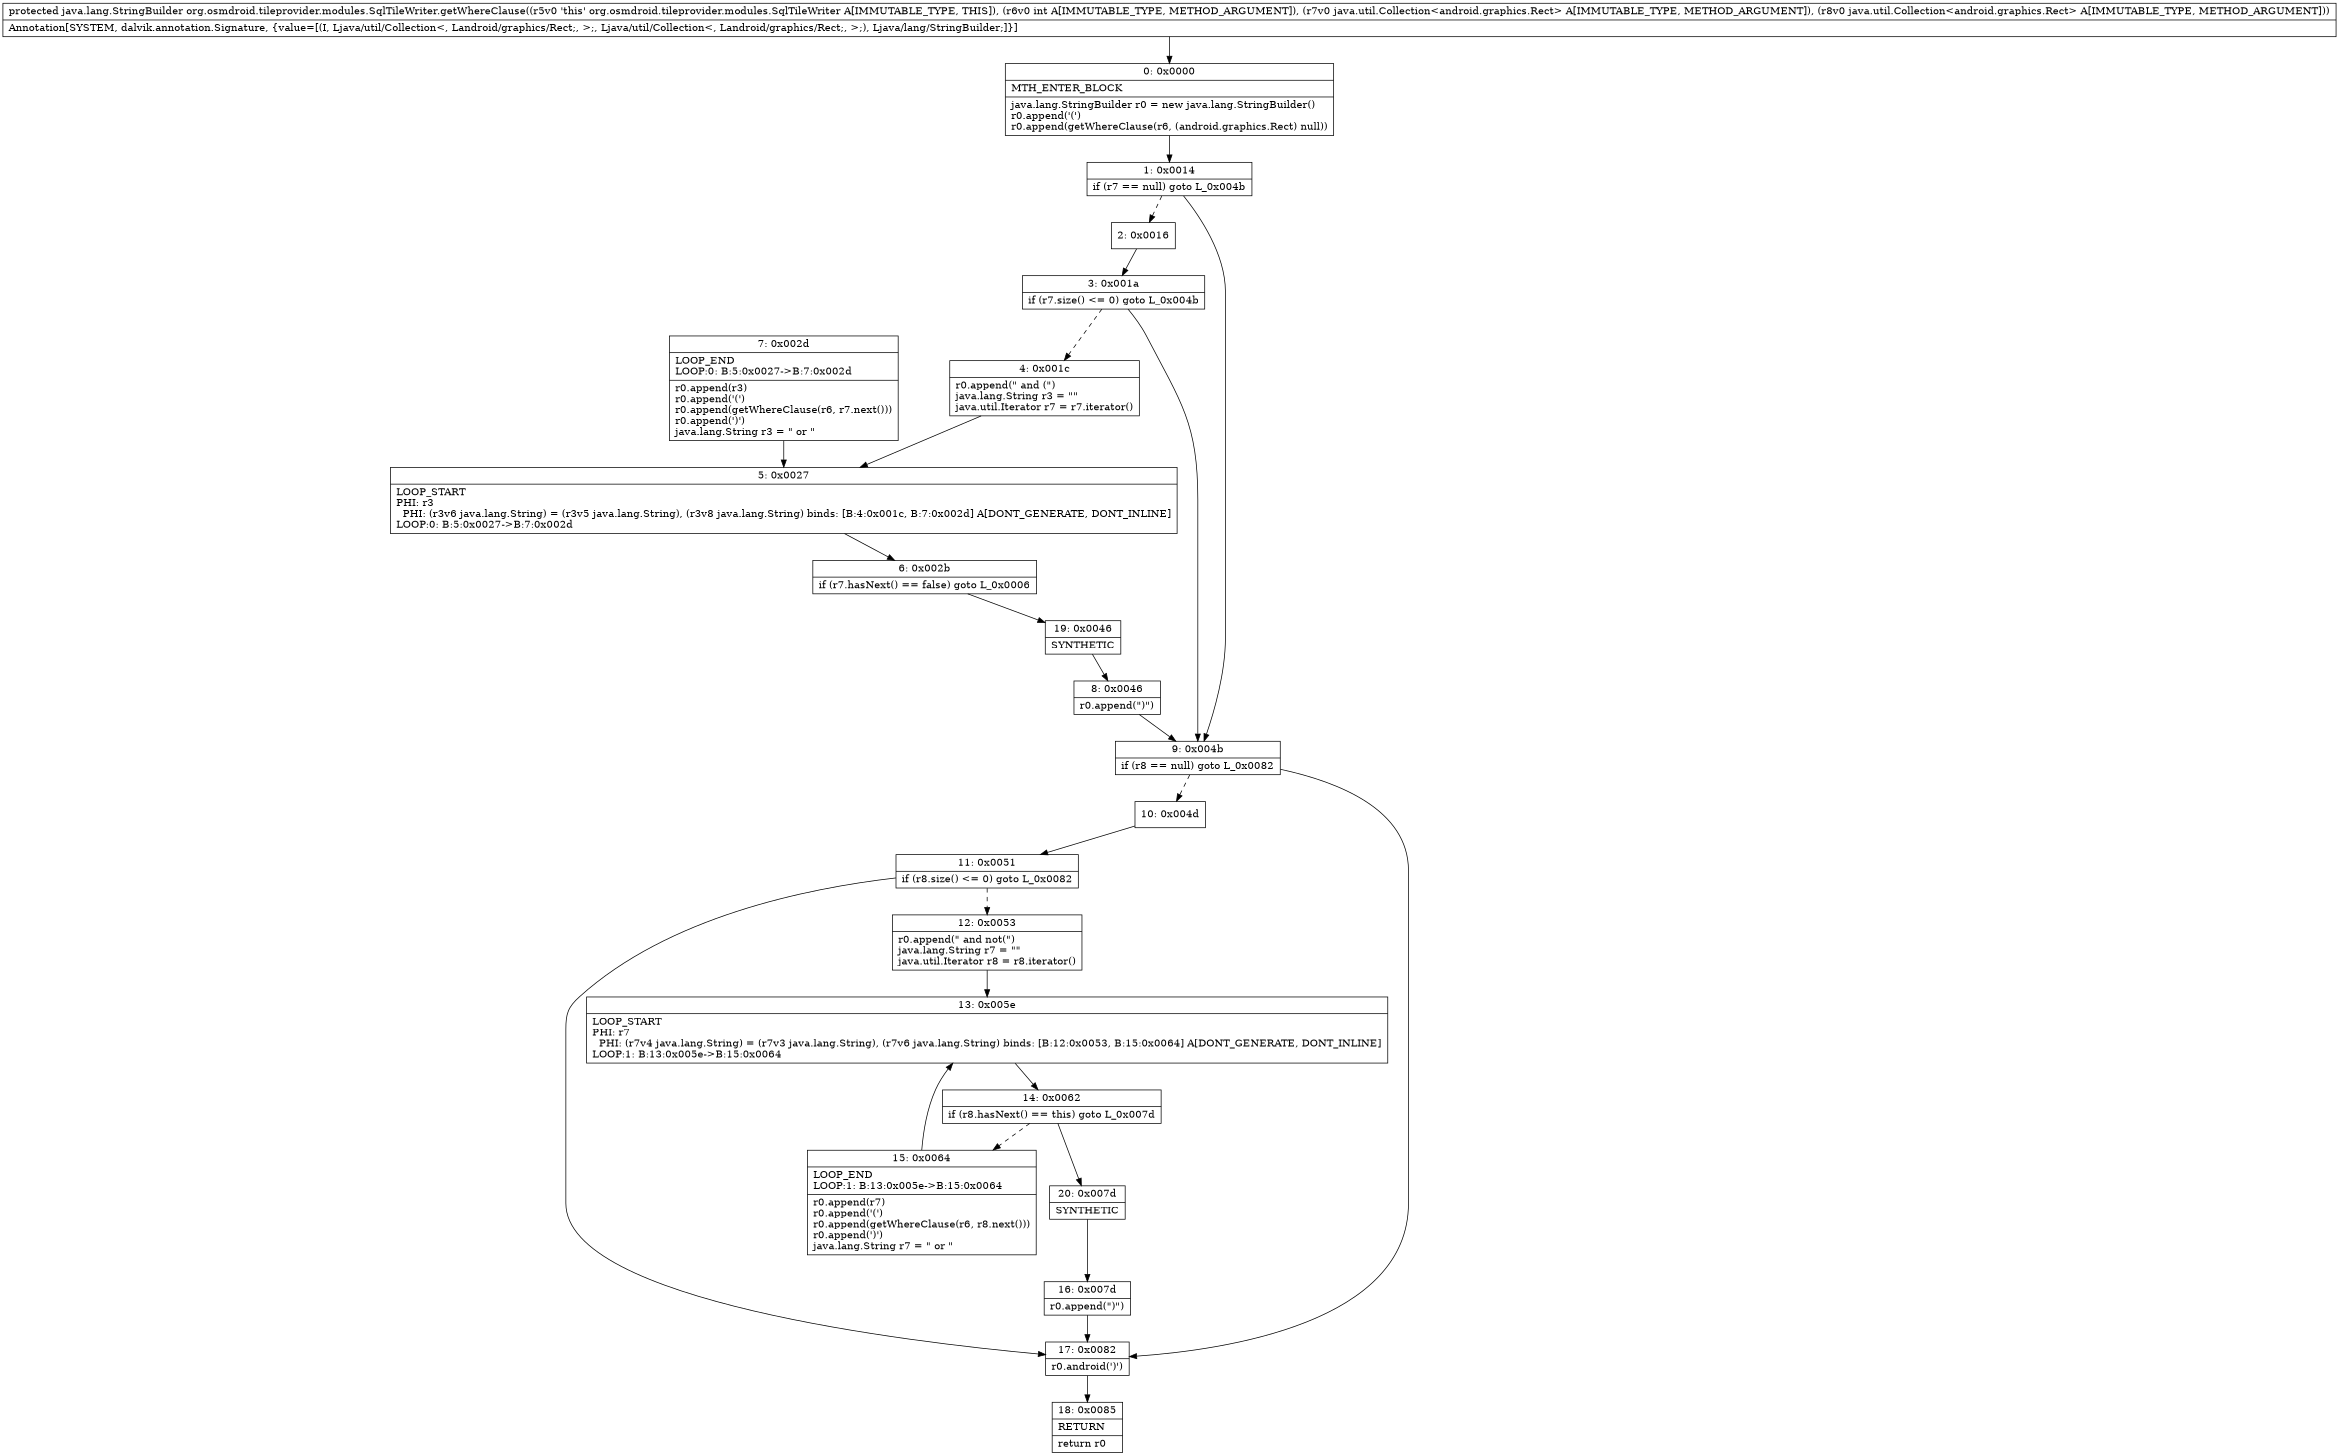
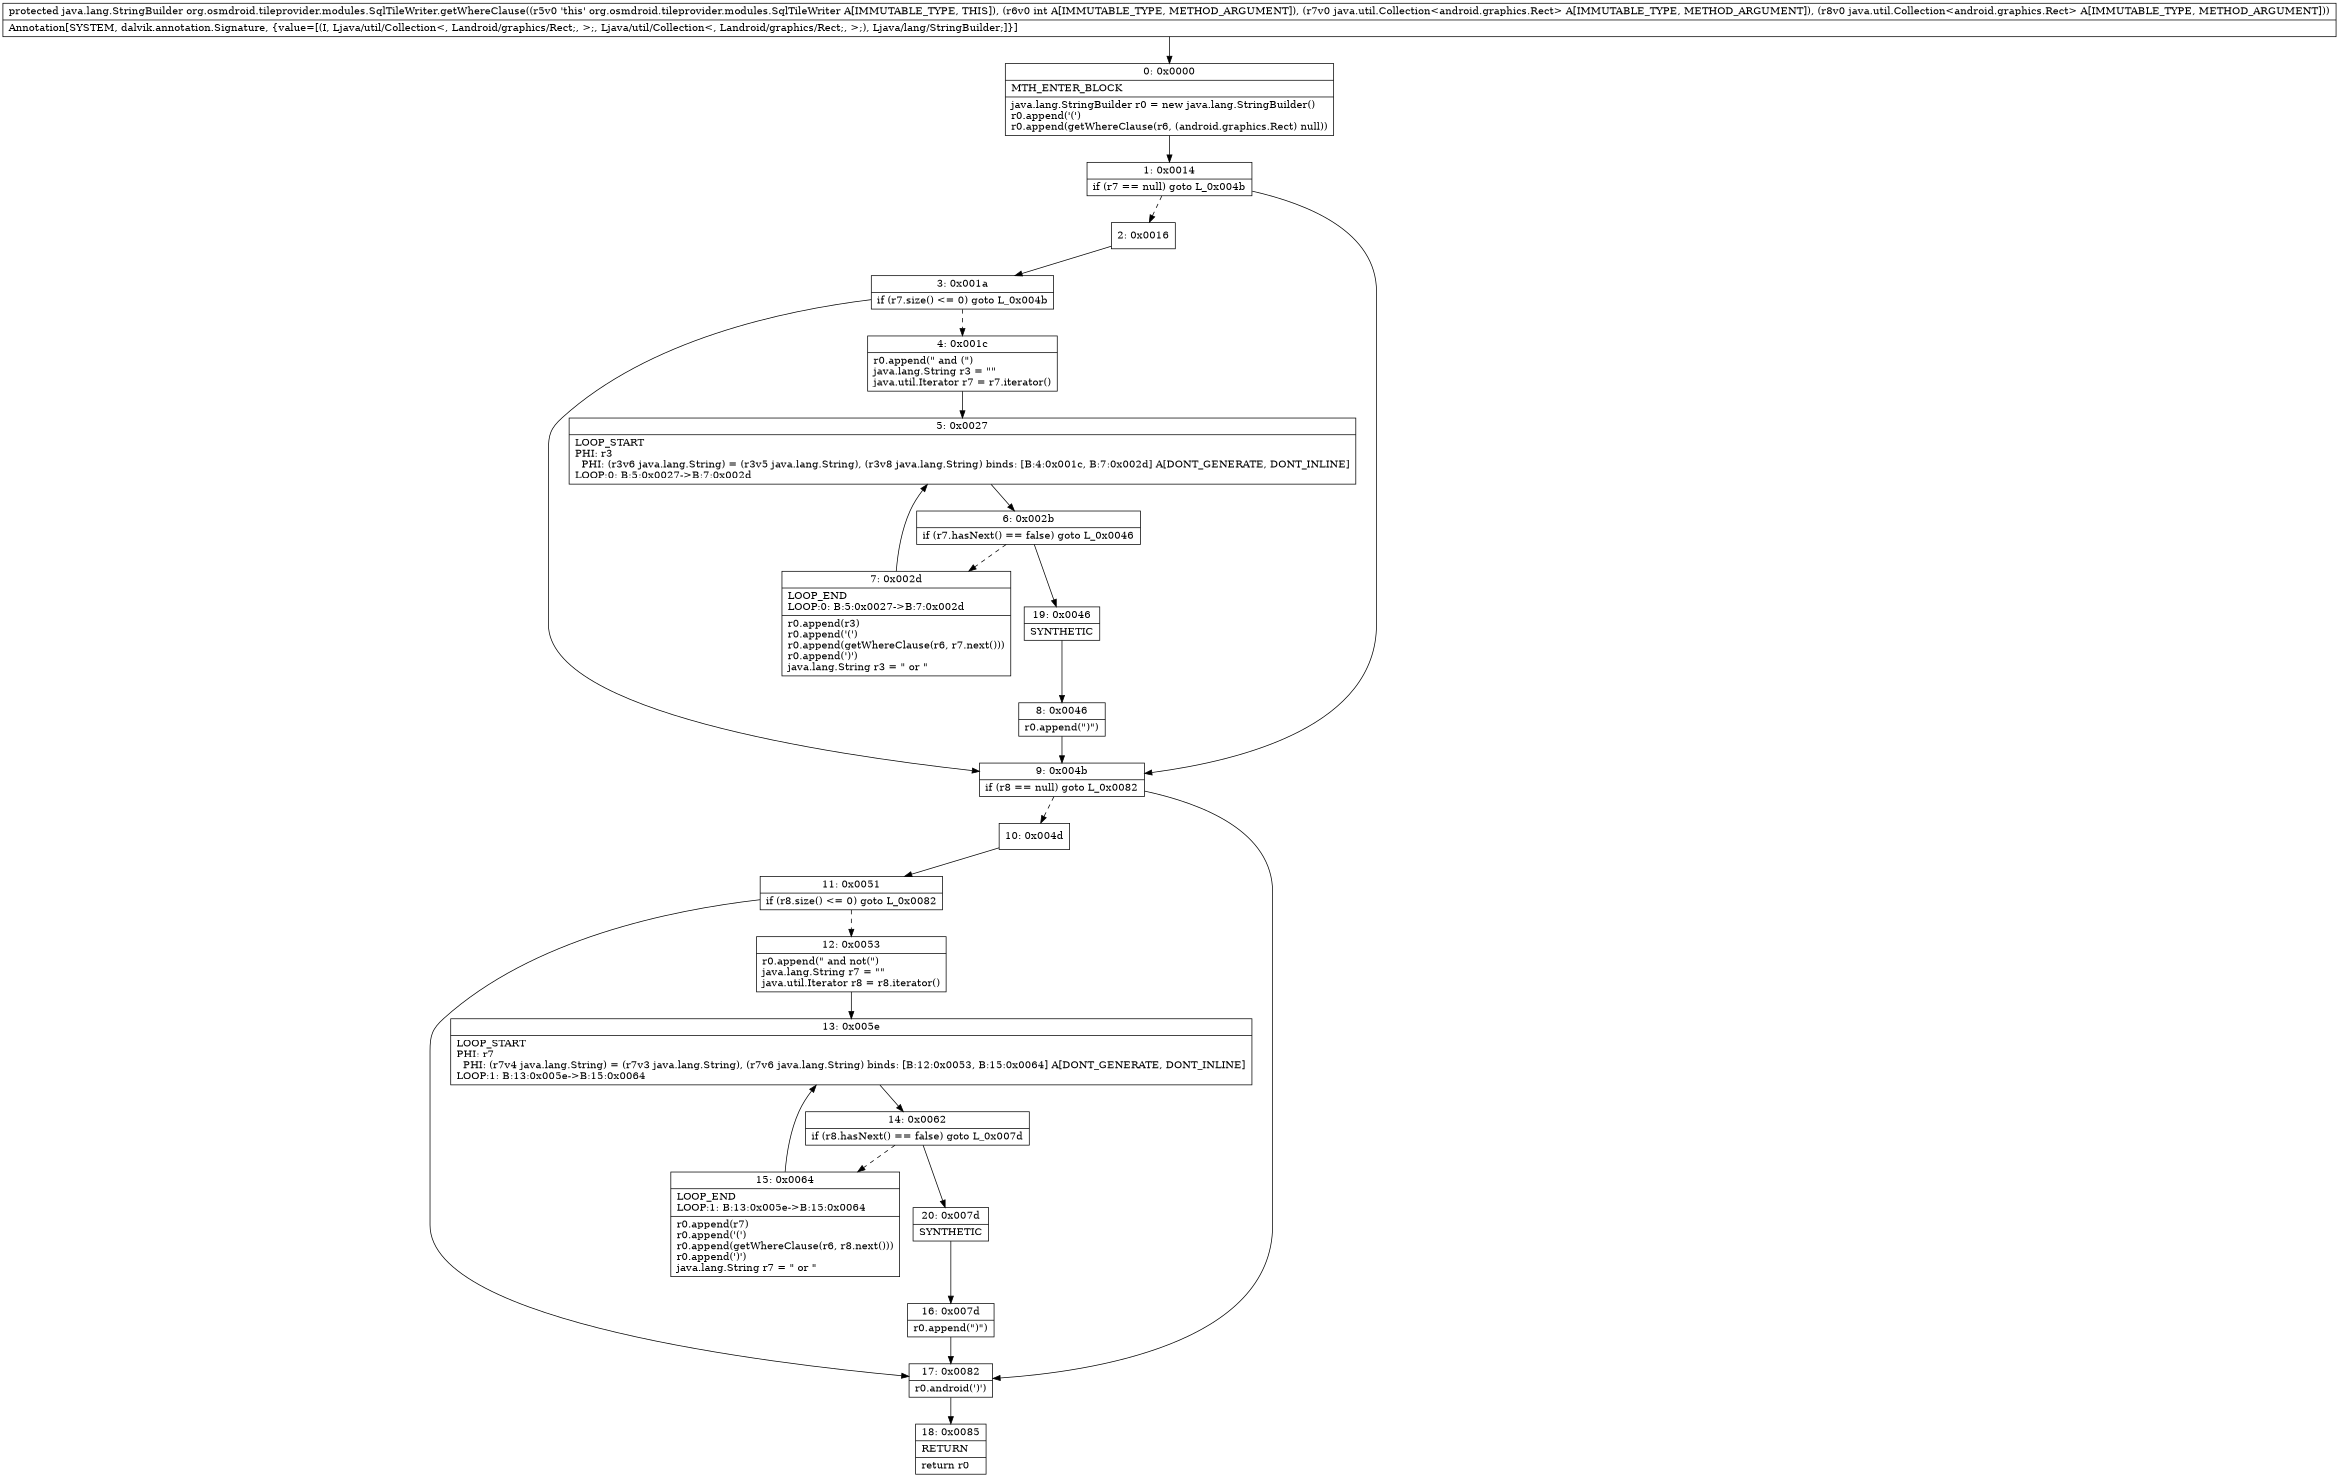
edge "6: 0x002b" -> "7: 0x002d": added
node "6: 0x002b": text "if (r7.hasNext() == false) goto L_0x0006" -> "if (r7.hasNext() == false) goto L_0x0046"
node "14: 0x0062": text "if (r8.hasNext() == this) goto L_0x007d" -> "if (r8.hasNext() == false) goto L_0x007d"
